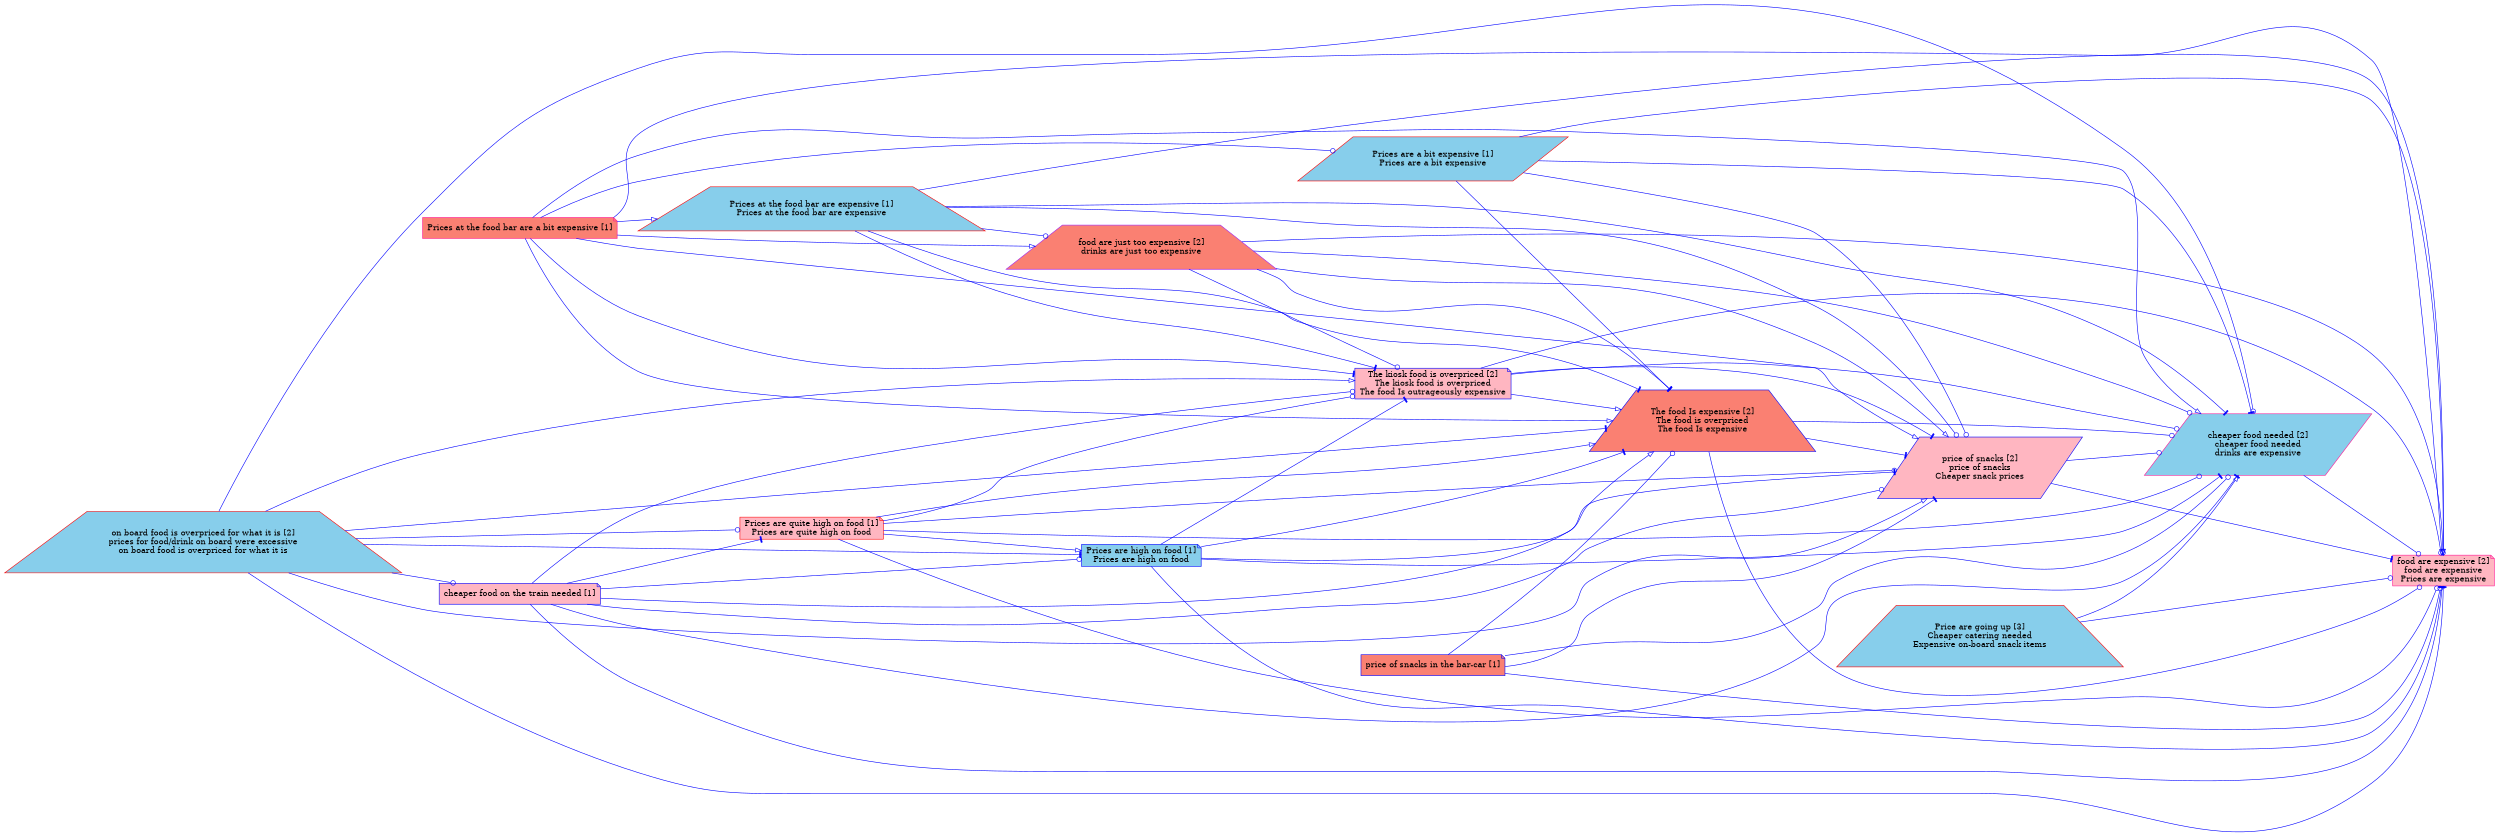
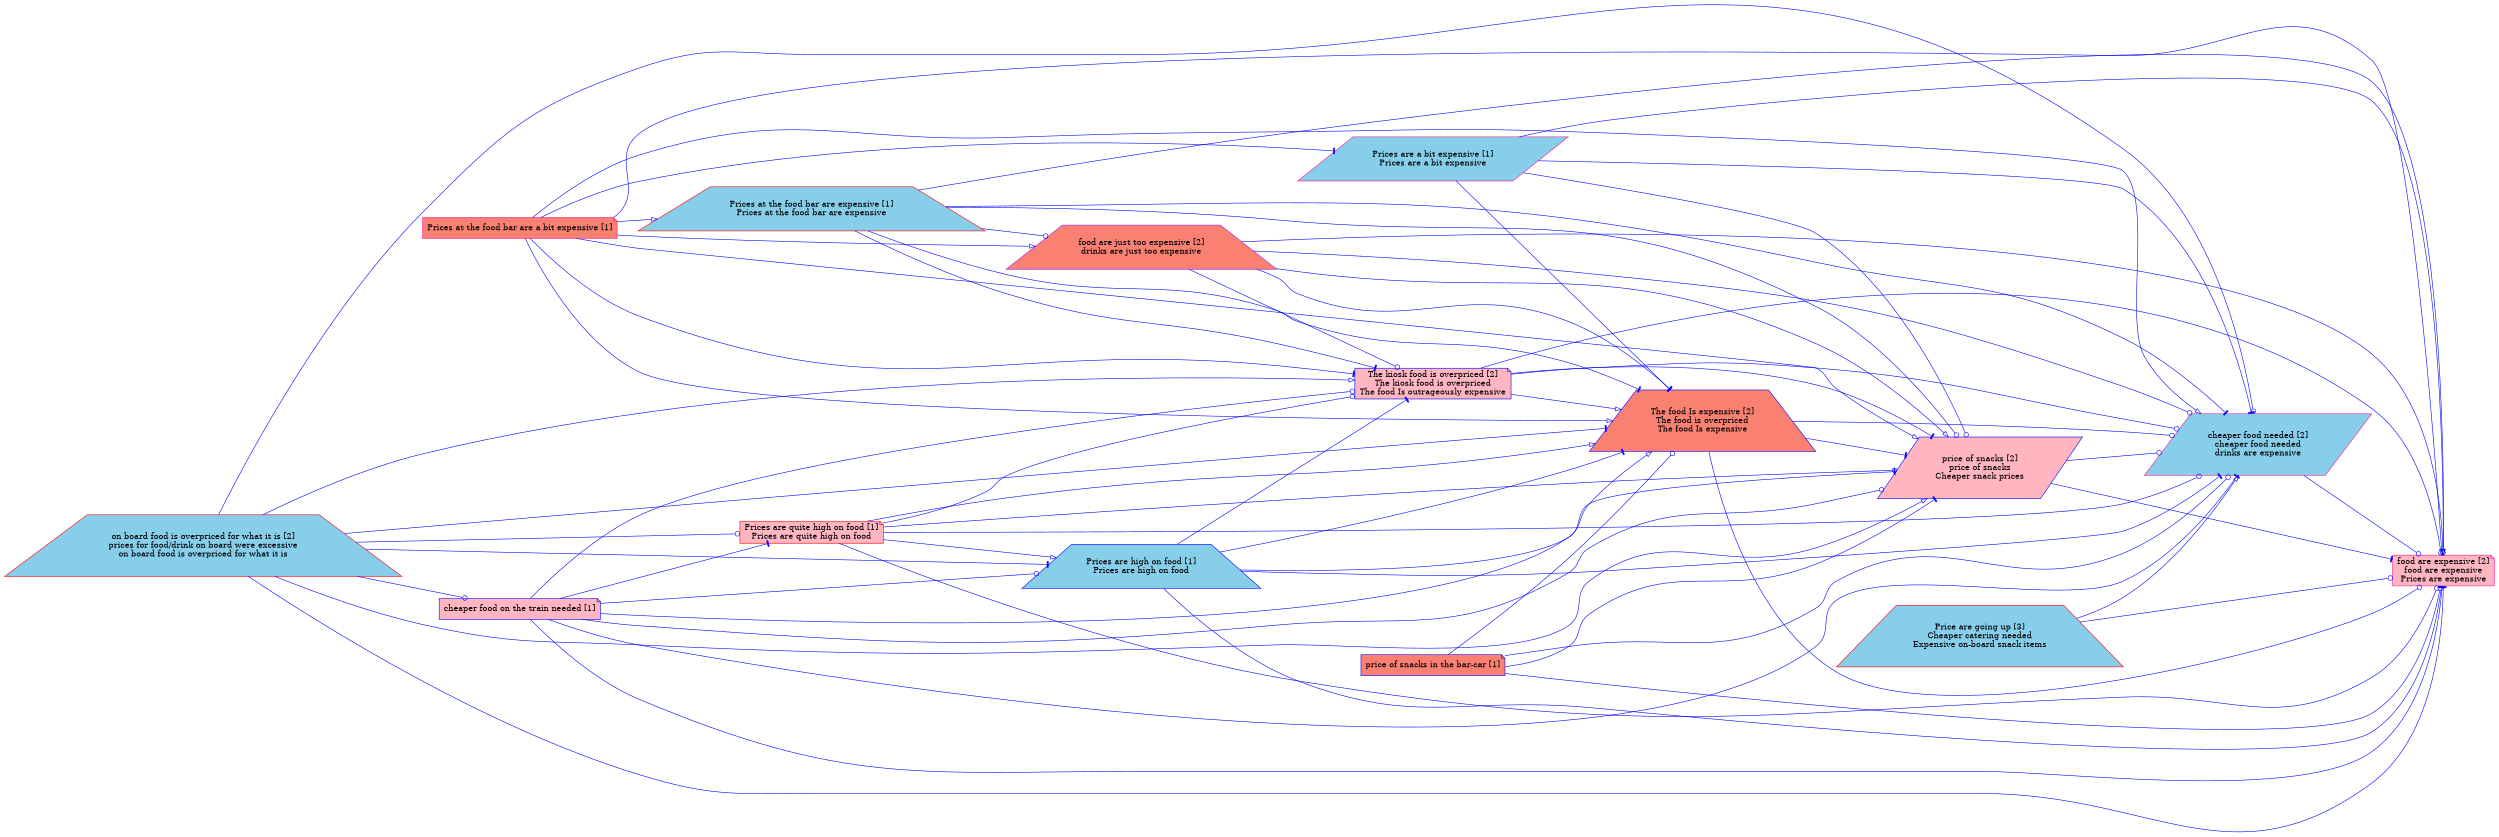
edge "Prices at the food bar are a bit expensive [1]" -> "Prices are a bit expensive [1] Prices are a bit expensive": arrowhead odot -> tee
node "Prices are a bit expensive [1] Prices are a bit expensive": color red -> deeppink
node "Prices are high on food [1] Prices are high on food": shape note -> trapezium
